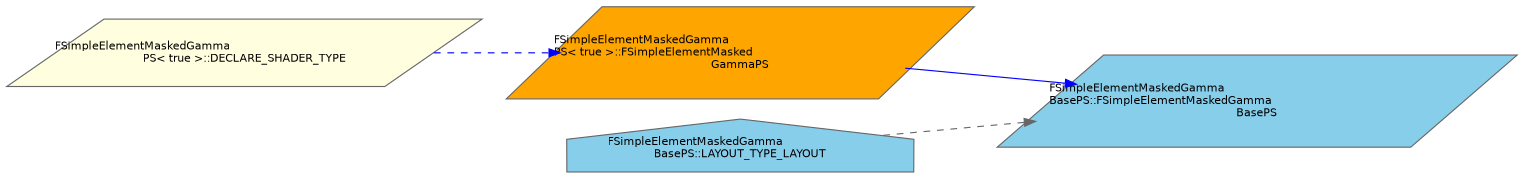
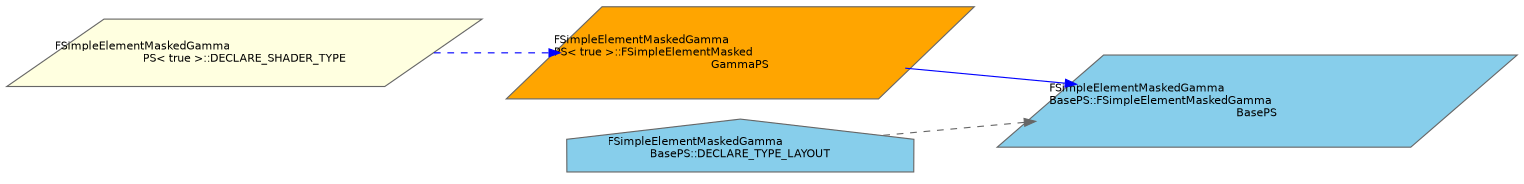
node "FSimpleElementMaskedGamma BasePS::LAYOUT_TYPE_LAYOUT": label "FSimpleElementMaskedGamma BasePS::LAYOUT_TYPE_LAYOUT" -> "FSimpleElementMaskedGamma BasePS::DECLARE_TYPE_LAYOUT"
